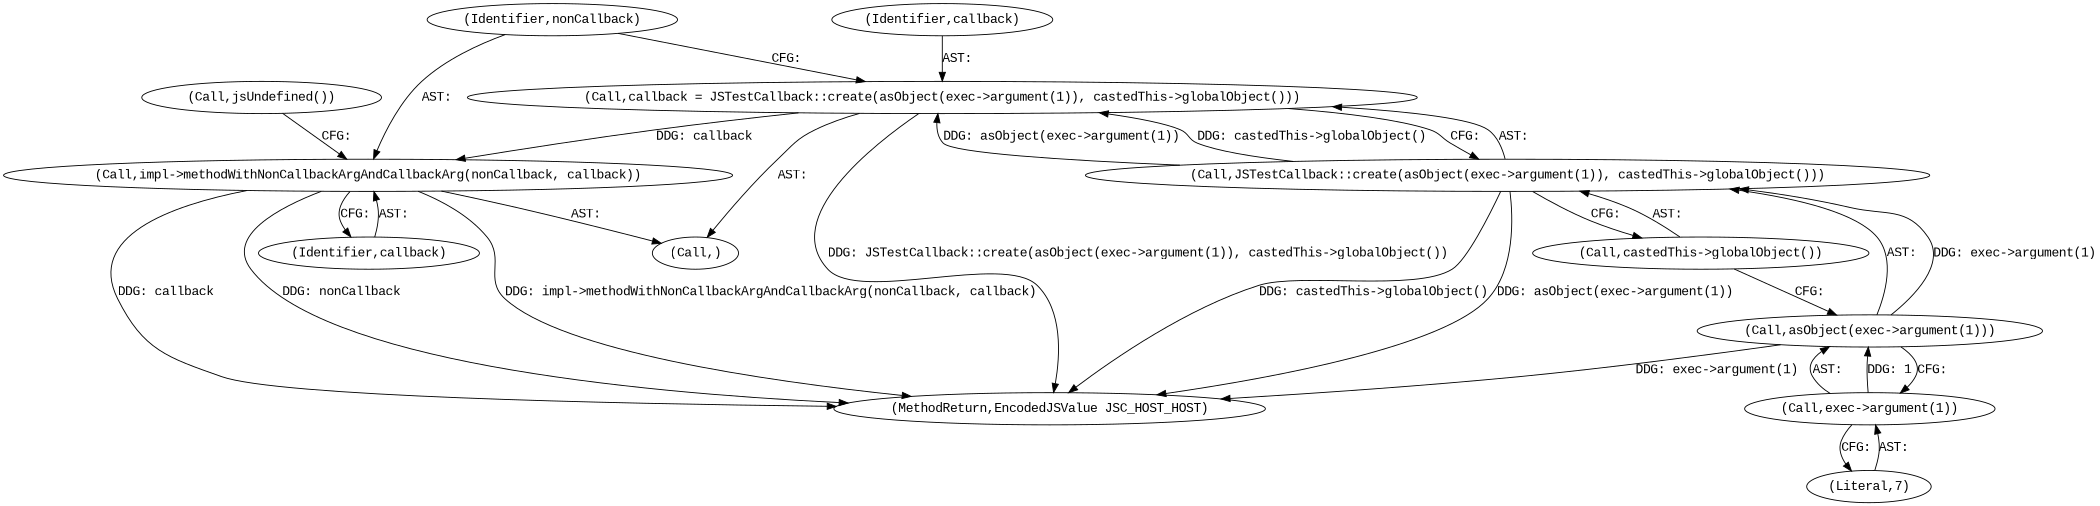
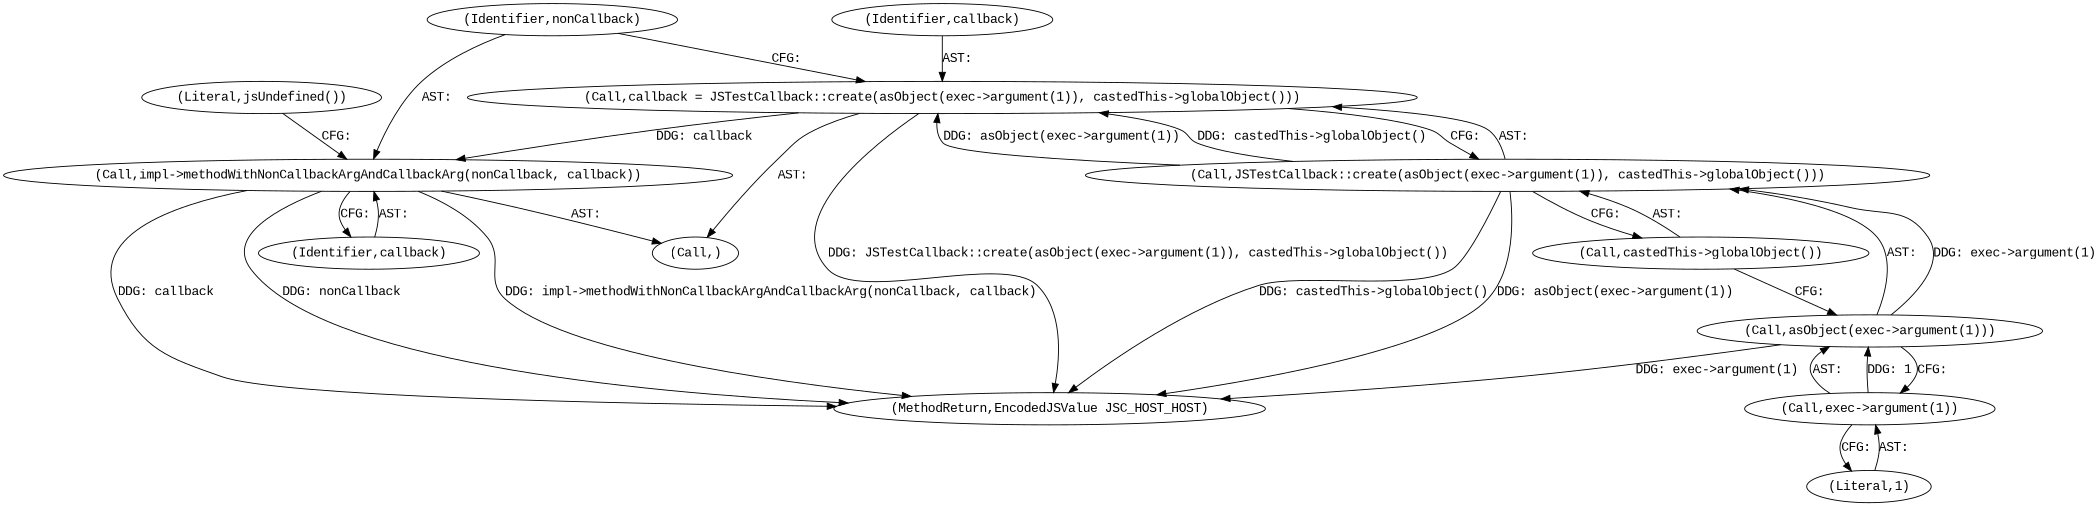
node "(Call,jsUndefined())": label "(Call,jsUndefined())" -> "(Literal,jsUndefined())"
node "(Literal,7)": label "(Literal,7)" -> "(Literal,1)"
